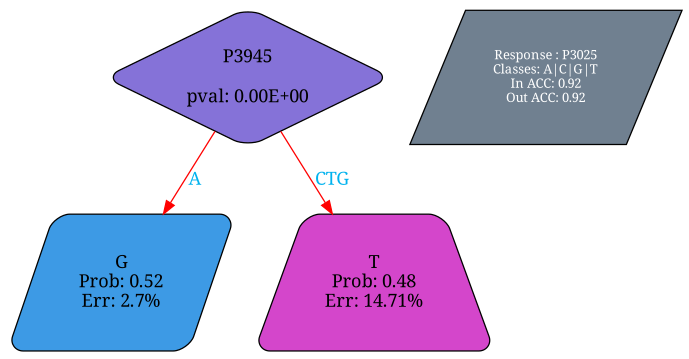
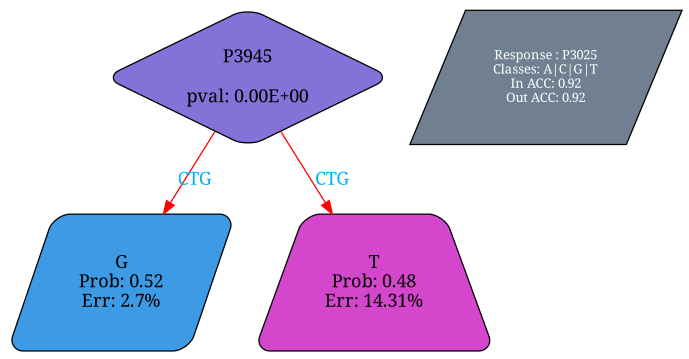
edge "P3945 pval: 0.00E+00" -> "G Prob: 0.52 Err: 2.7%": label "A" -> "CTG"
node "T Prob: 0.48 Err: 14.71%": label "T Prob: 0.48 Err: 14.71%" -> "T Prob: 0.48 Err: 14.31%"
